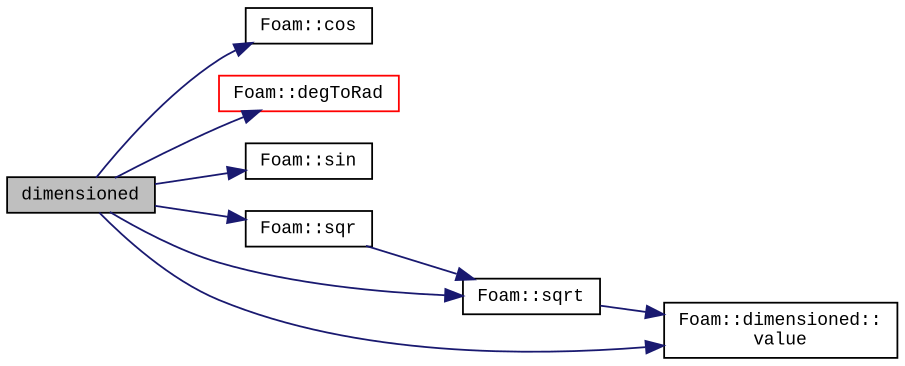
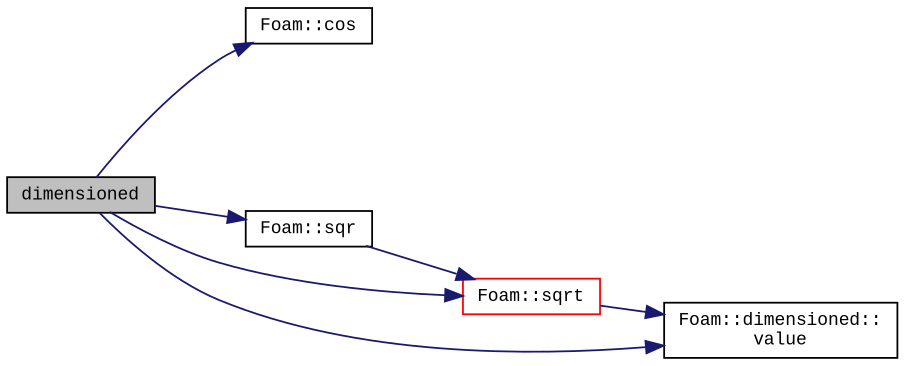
node "Foam::degToRad": removed
node "Foam::sin": removed
node "Foam::sqrt": color black -> red
